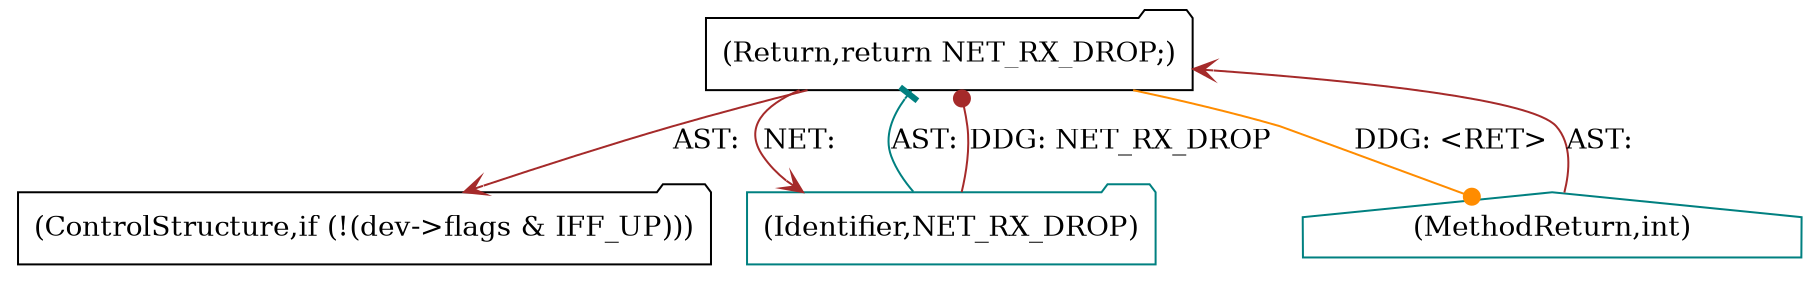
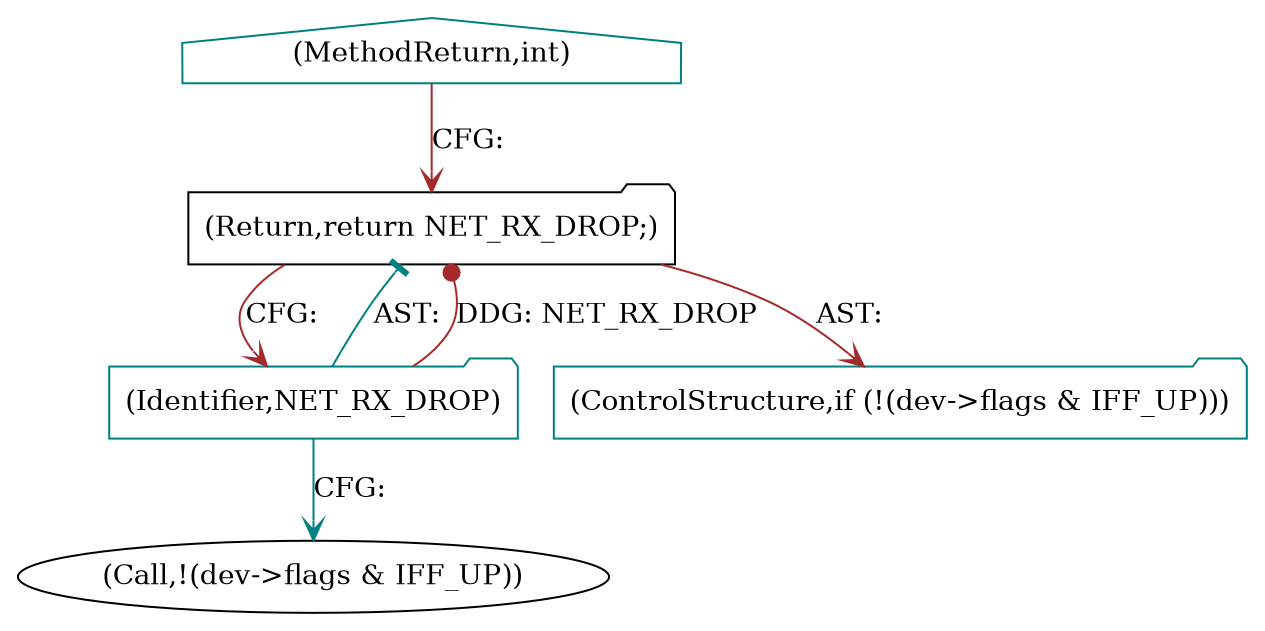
edge "(Return,return NET_RX_DROP;)" -> "(MethodReturn,int)": removed, label "DDG: <RET>"
edge "(Return,return NET_RX_DROP;)" -> "(Identifier,NET_RX_DROP)": label "NET: " -> "CFG: "
edge "(MethodReturn,int)" -> "(Return,return NET_RX_DROP;)": label "AST: " -> "CFG: "
node "(ControlStructure,if (!(dev->flags & IFF_UP)))": color black -> teal
node "(Call,!(dev->flags & IFF_UP))": added
